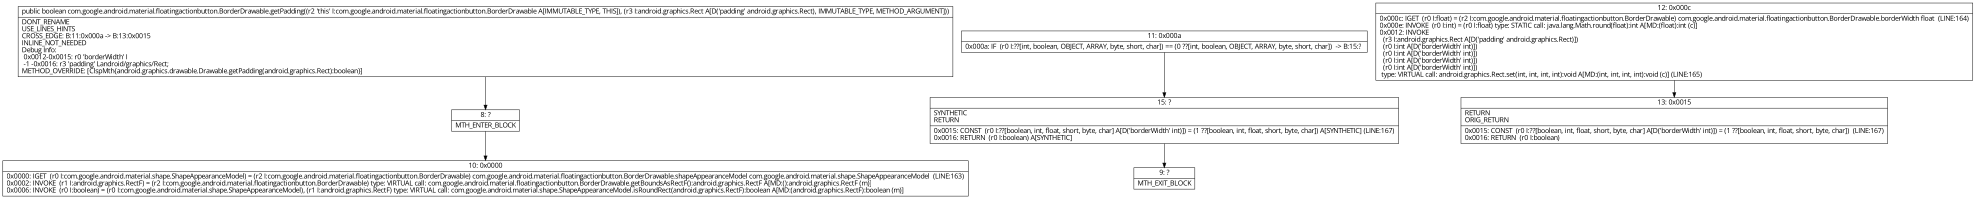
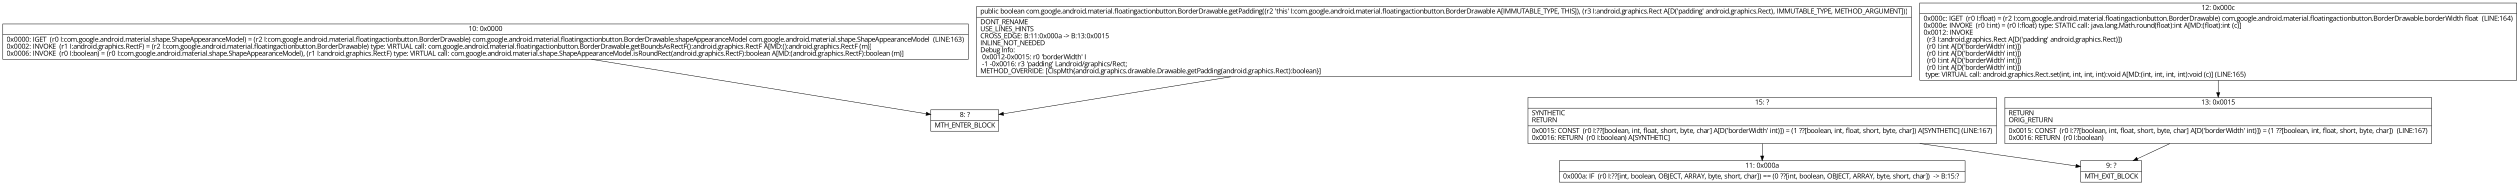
edge "11: 0x000a" -> "15: ?": reversed
edge "8: ?" -> "10: 0x0000": reversed
edge "13: 0x0015" -> "9: ?": added
